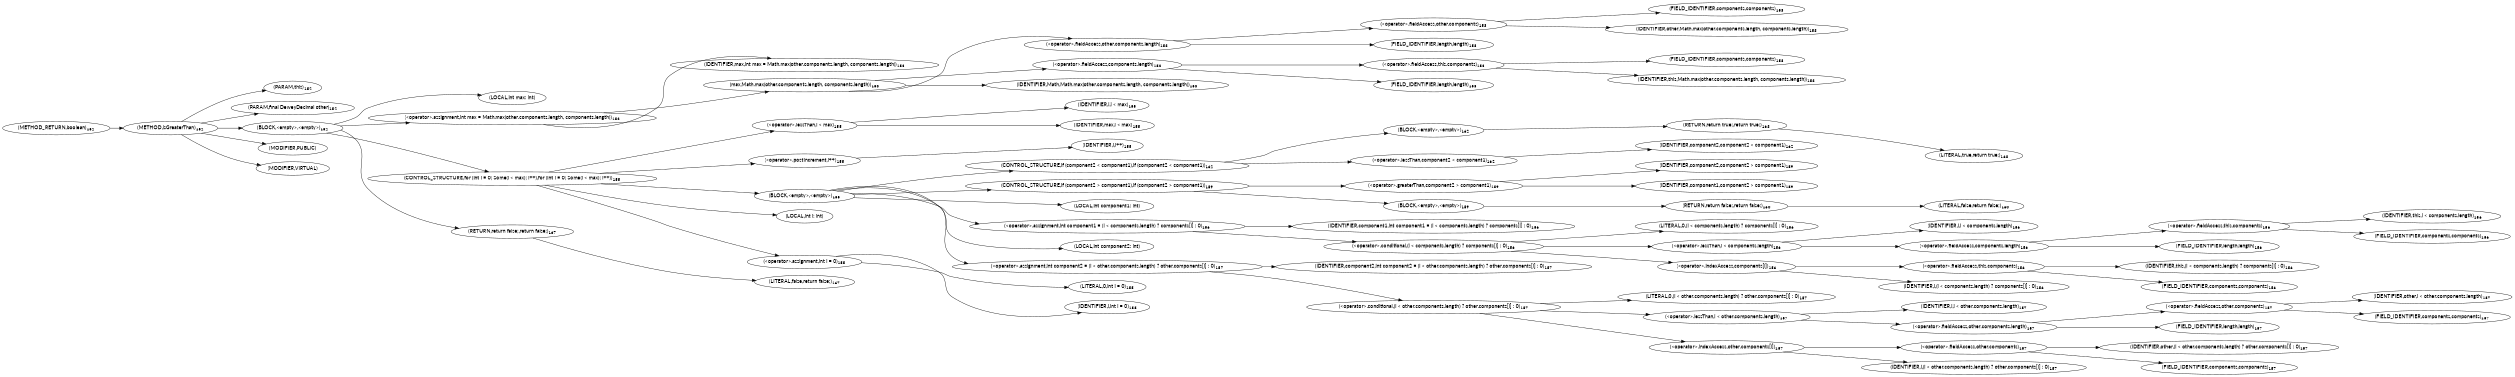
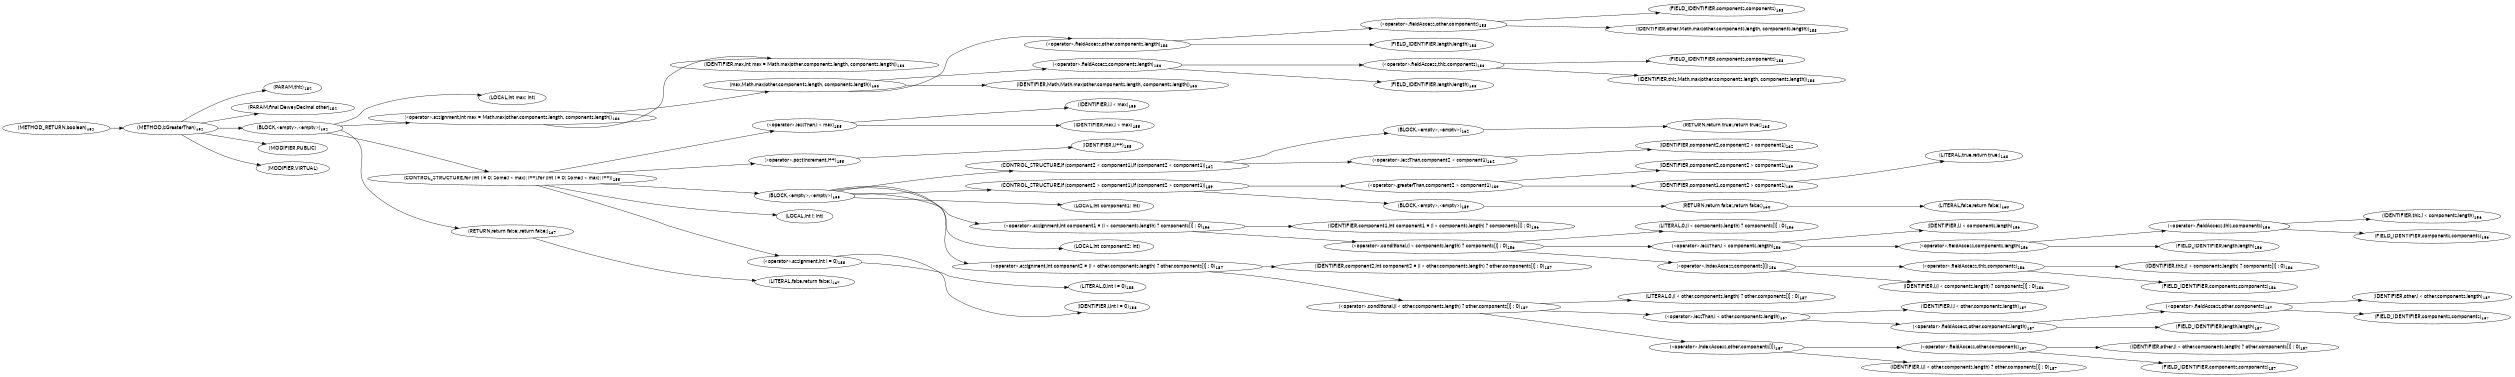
edge "(RETURN,return true;,return true;)" -> "(LITERAL,true,return true;)": now "(IDENTIFIER,component1,component2 > component1)" -> "(LITERAL,true,return true;)"
